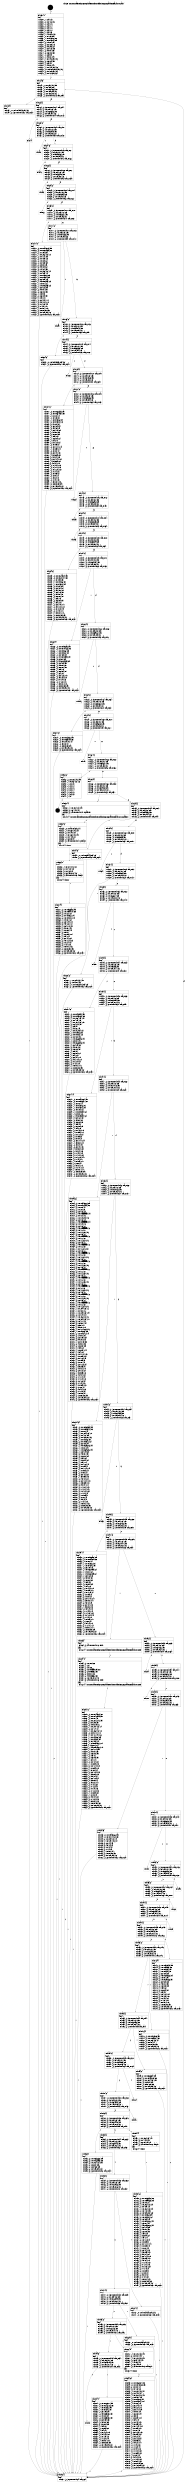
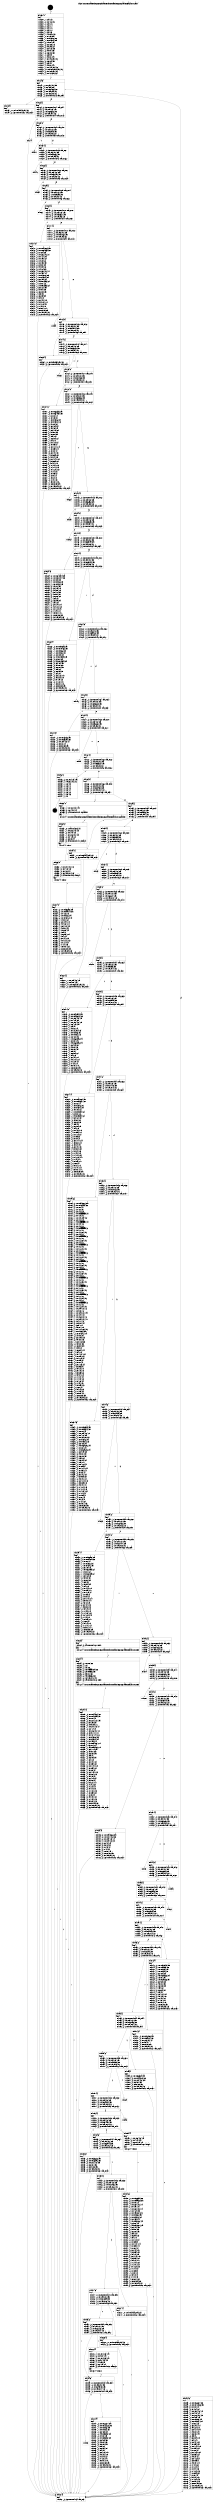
edge "0x402078 [29]" -> "0x402095 [162]": now "0x402078 [29]" -> "0x401baf [28]"
